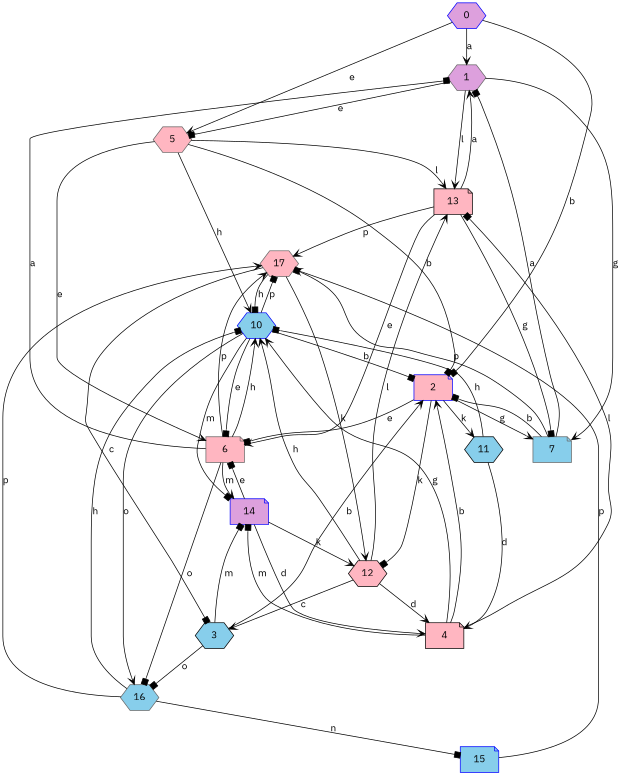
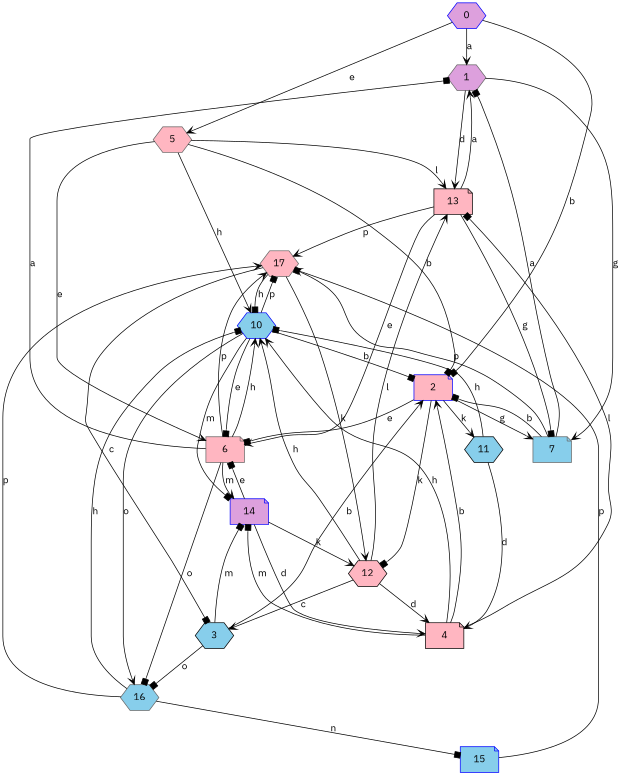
edge "1" -> "5": removed, label "e"
edge "1" -> "13": label "l" -> "d"
edge "4" -> "10": label "g" -> "h"
